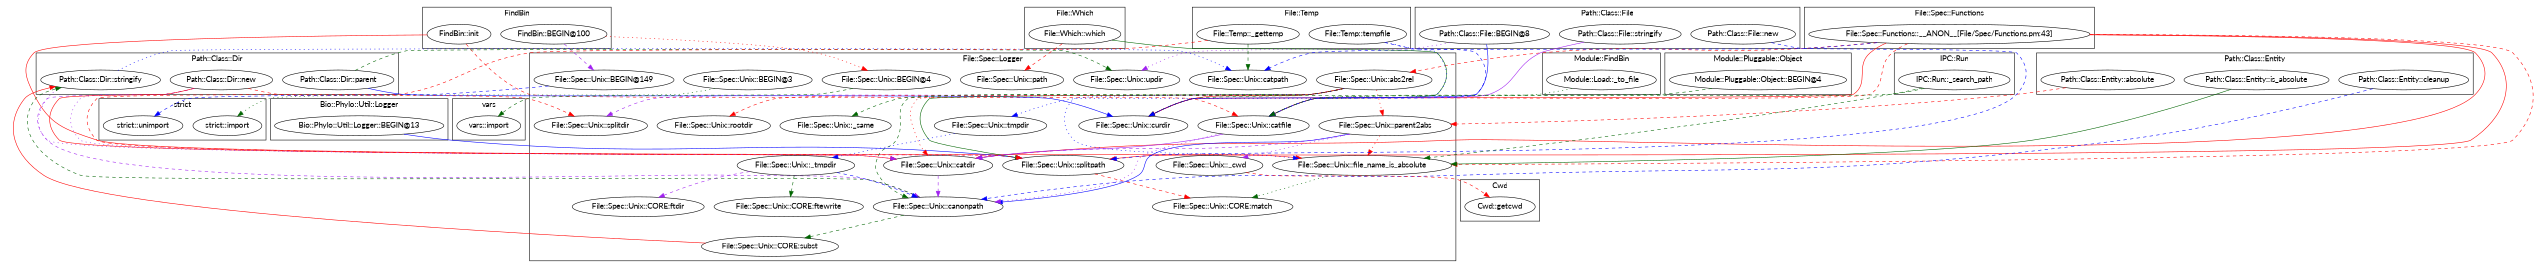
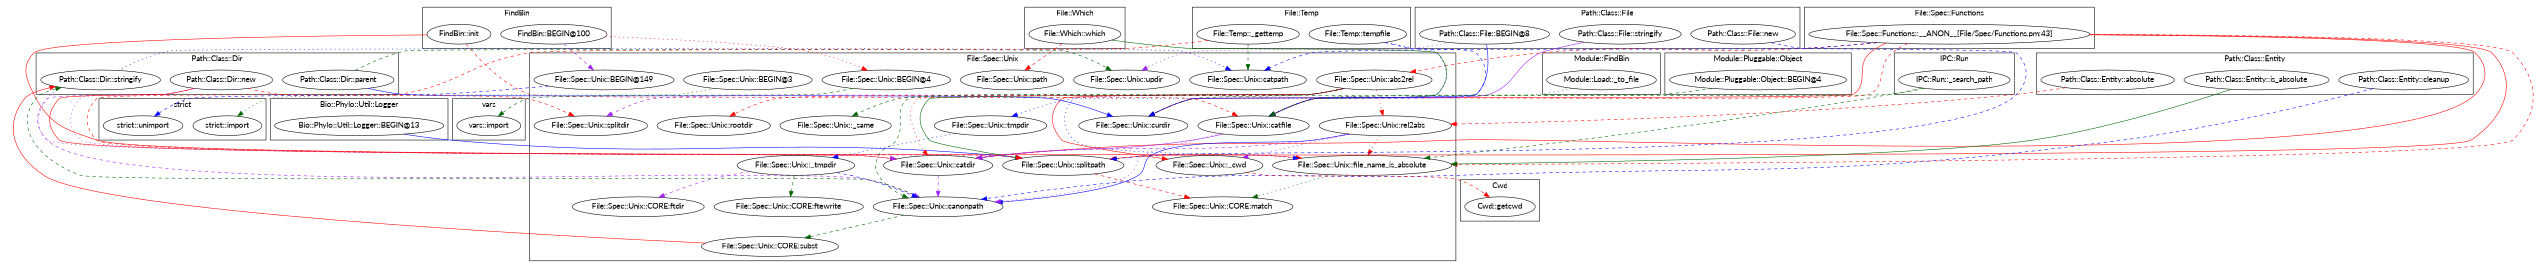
cluster "File::Spec::Logger": label "File::Spec::Logger" -> "File::Spec::Unix"
edge "File::Spec::Unix::abs2rel" -> "File::Spec::Unix::curdir": now "File::Spec::Unix::abs2rel" -> "File::Spec::Unix::_cwd"
node "File::Spec::Unix::parent2abs": label "File::Spec::Unix::parent2abs" -> "File::Spec::Unix::rel2abs"
